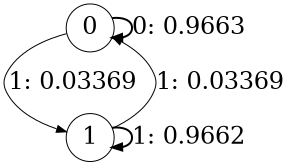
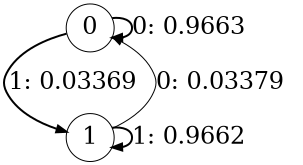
edge "0" -> "1": style solid -> bold
edge "1" -> "0": label "1: 0.03369  " -> "0: 0.03379  "
